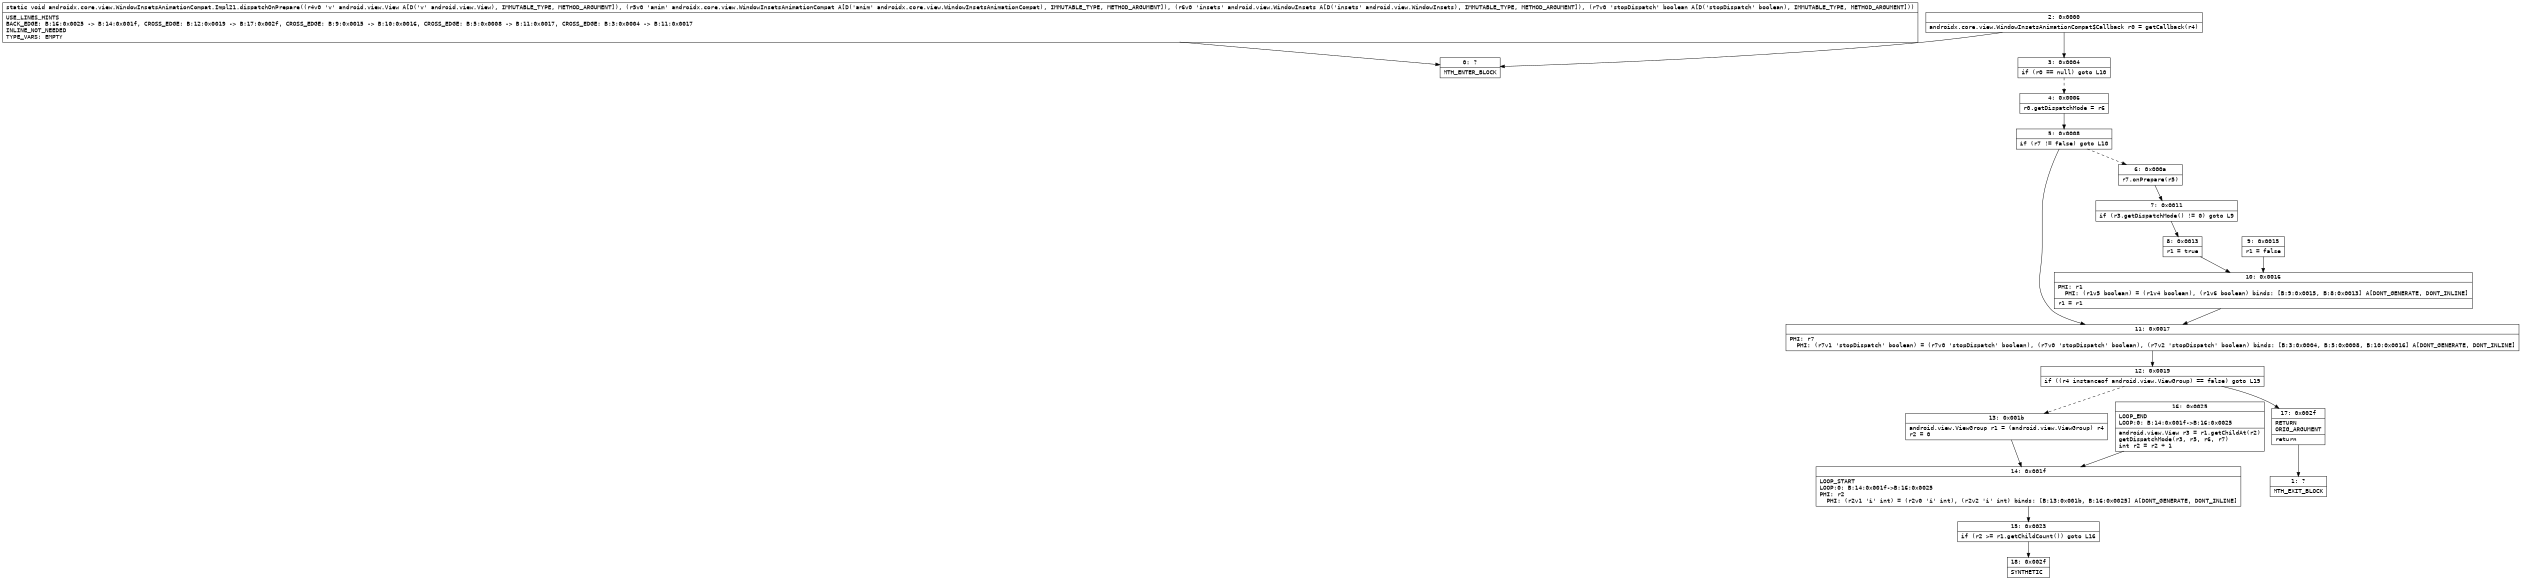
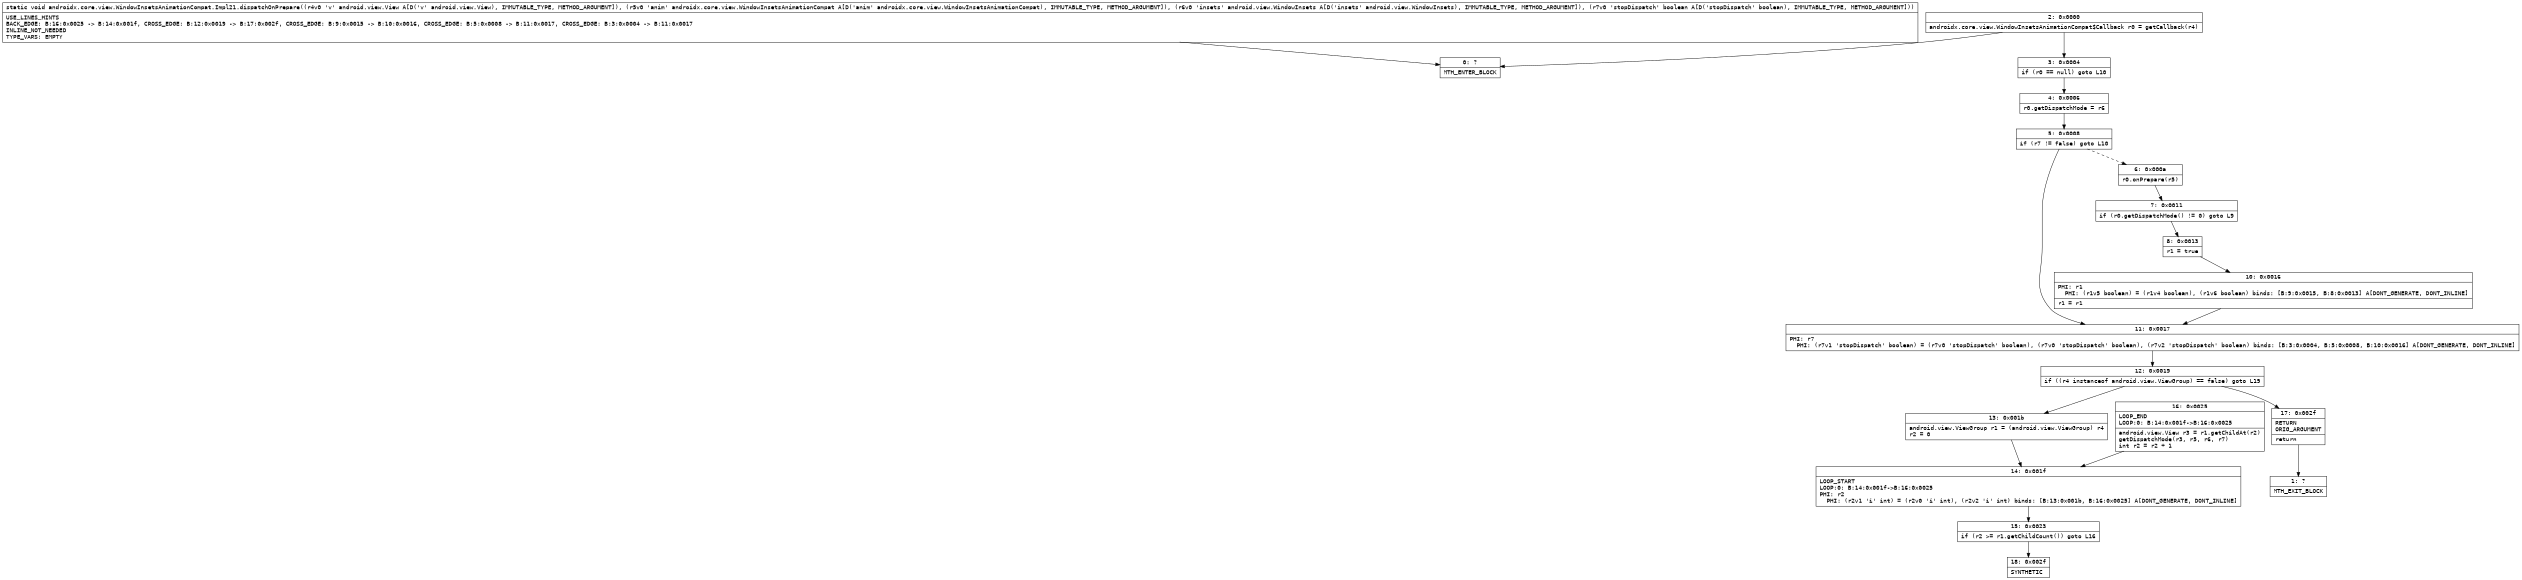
edge "3: 0x0004" -> "4: 0x0006": style dashed -> solid
node "6: 0x000a": text "r7.onPrepare(r5)" -> "r0.onPrepare(r5)"
node "7: 0x0011": text "if (r3.getDispatchMode() != 0) goto L9" -> "if (r0.getDispatchMode() != 0) goto L9"
node "9: 0x0015": removed
edge "12: 0x0019" -> "13: 0x001b": style dashed -> solid
